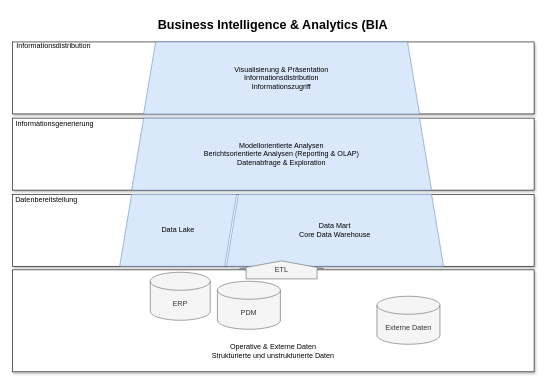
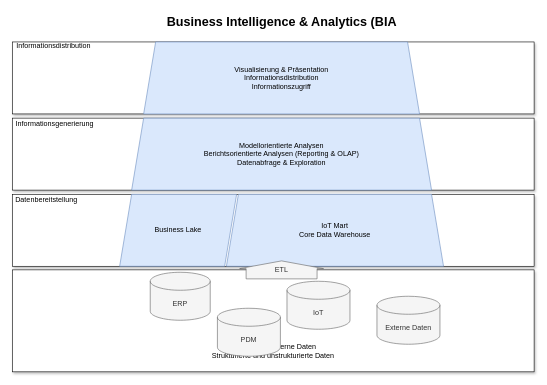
node "Business Intelligence & Analytics (BIA": moved (273, 24) -> (282, 21)
node "Data Lake": label "Data Lake" -> "Business Lake"
node "Data Mart Core Data Warehouse": label "Data Mart Core Data Warehouse" -> "IoT Mart Core Data Warehouse"
node "PDM": moved (249, 305) -> (249, 332)
node "IoT": added
